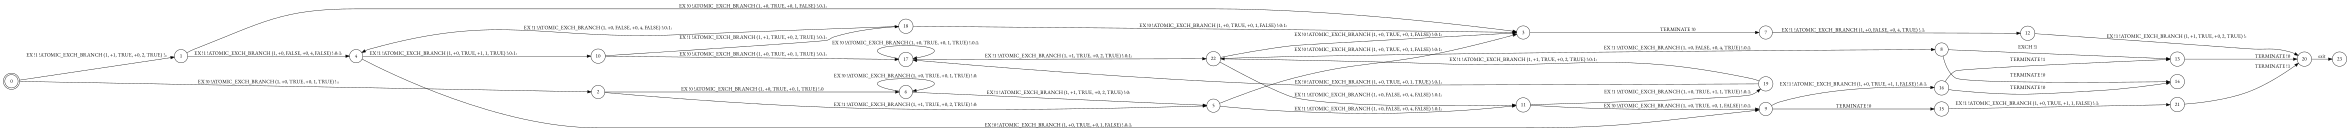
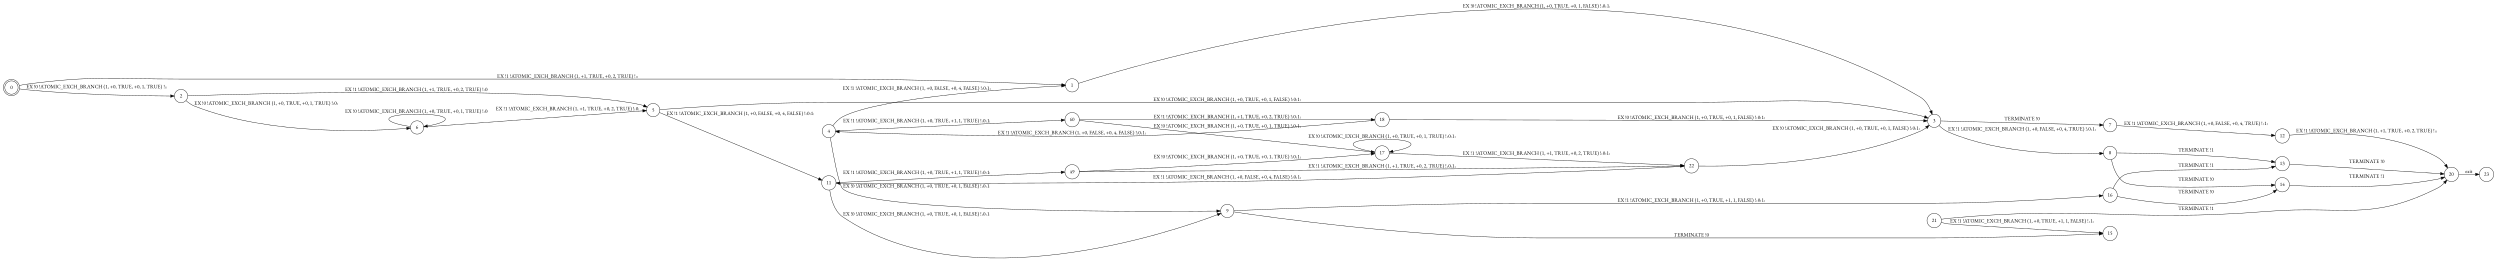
edge "8" -> "13": label "EXCH !1" -> "TERMINATE !1"
edge "22" -> "8": now "3" -> "8"
edge "1" -> "4": reversed
node "10": label "10" -> "60"
node "19": label "19" -> "49"
edge "15" -> "21": reversed
edge "14" -> "20": added, label "TERMINATE !1"
